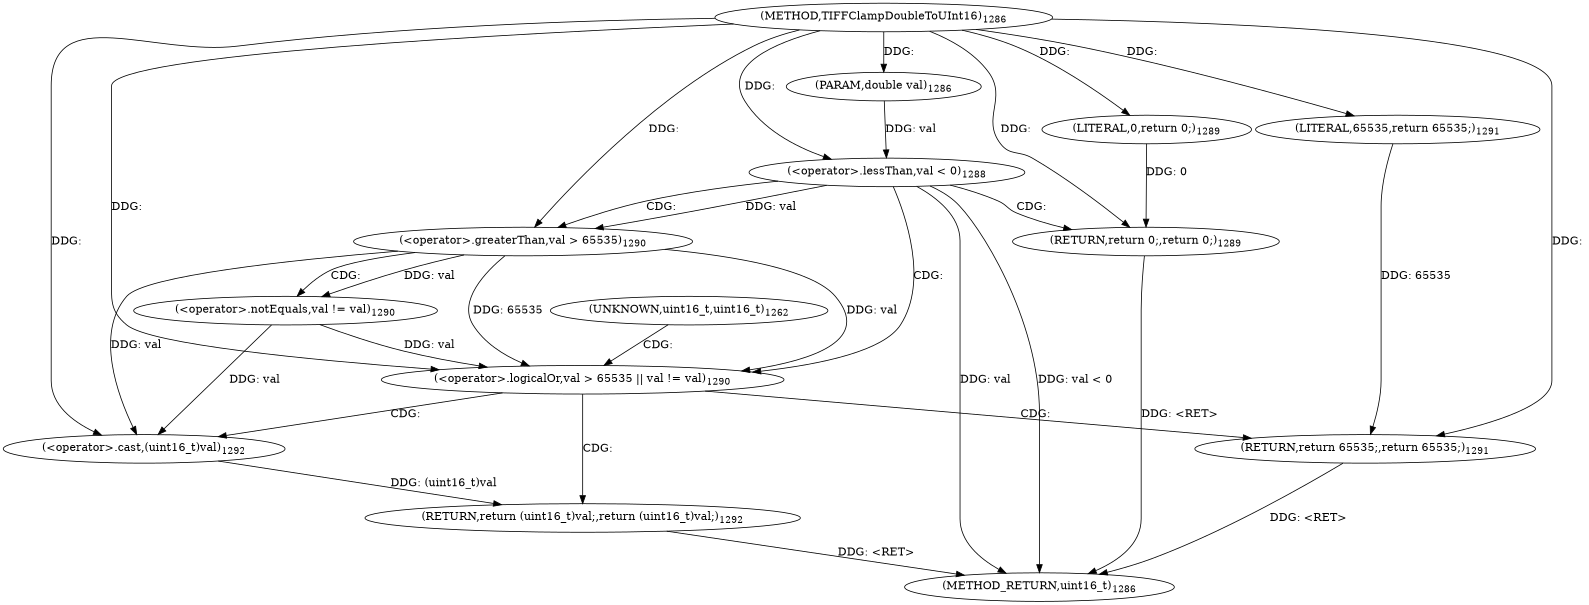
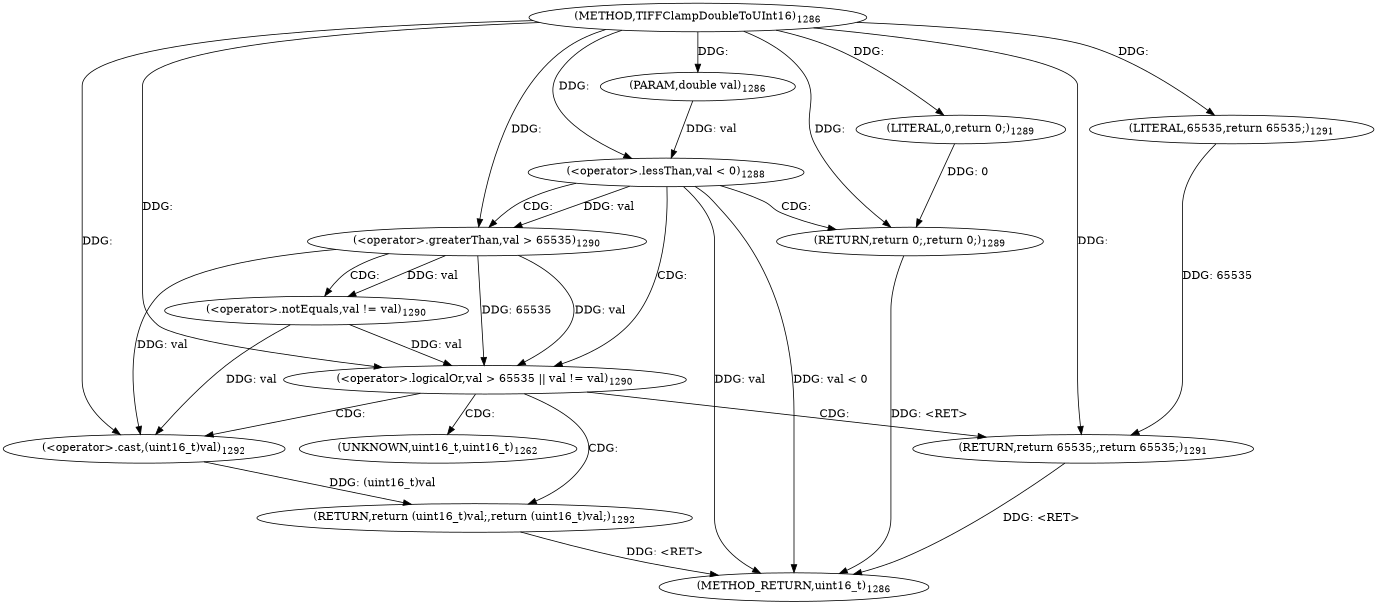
edge "(UNKNOWN,uint16_t,uint16_t)" -> "(<operator>.logicalOr,val > 65535 || val != val)": reversed
